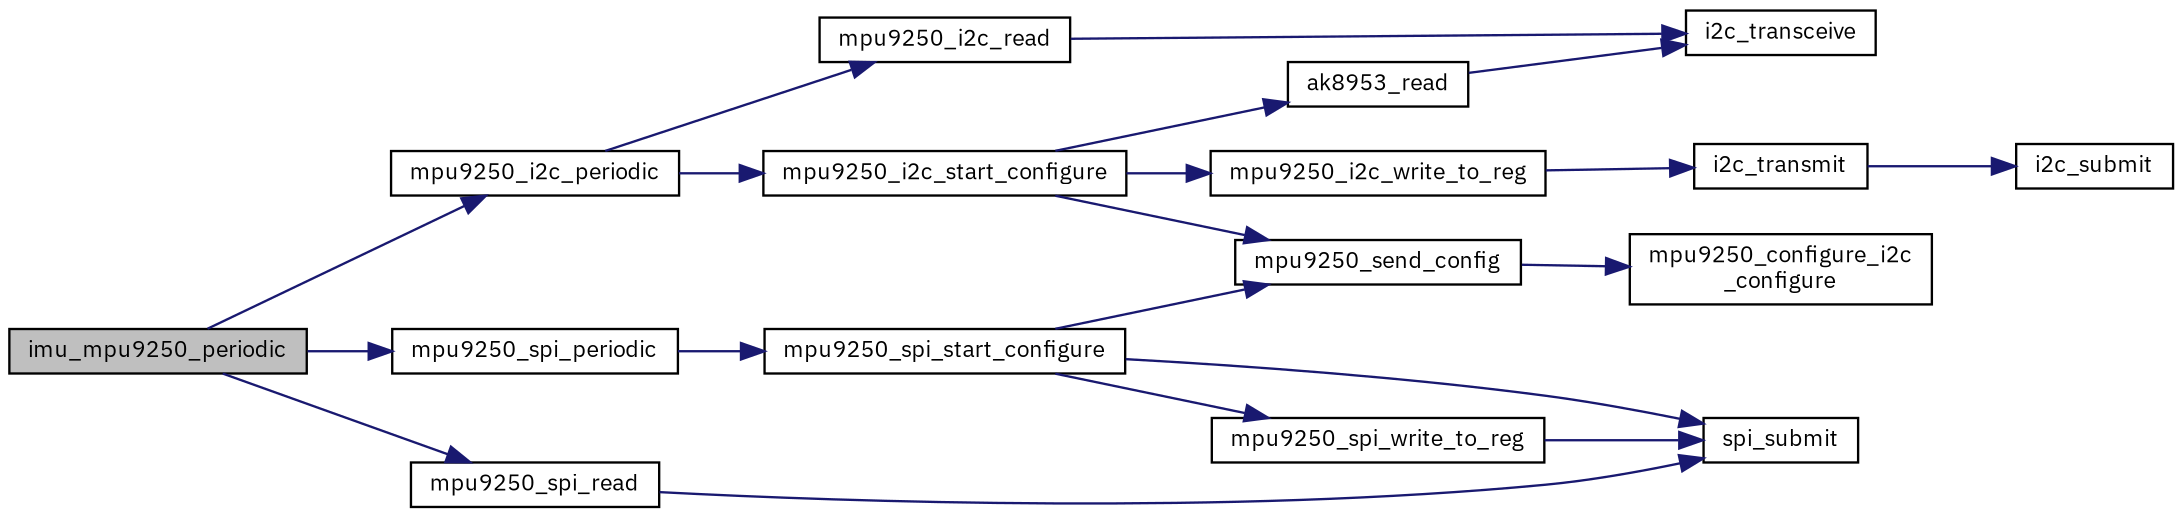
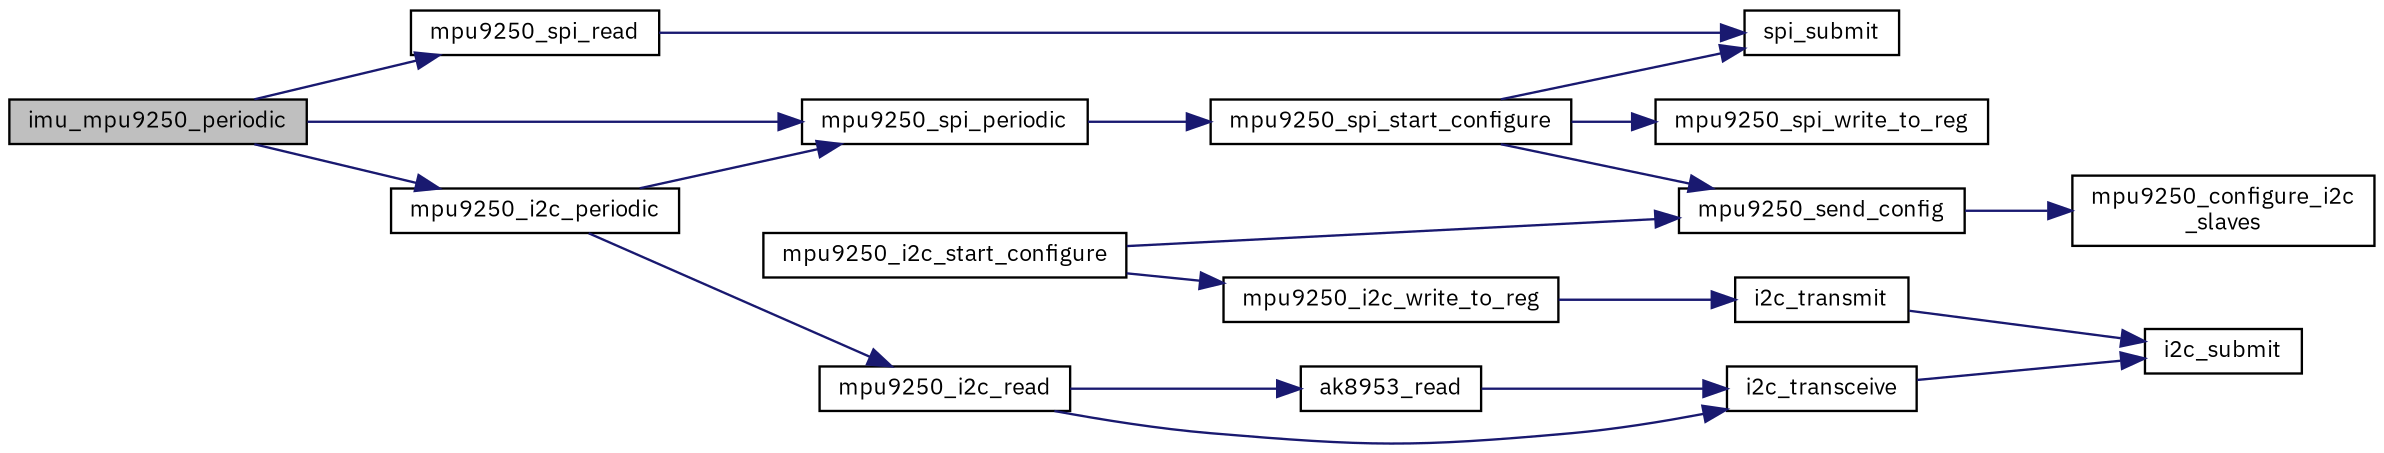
edge "mpu9250_i2c_start_configure" -> "ak8953_read": now "mpu9250_i2c_read" -> "ak8953_read"
edge "mpu9250_i2c_periodic" -> "mpu9250_i2c_start_configure": now "mpu9250_i2c_periodic" -> "mpu9250_spi_periodic"
node "mpu9250_configure_i2c _configure": label "mpu9250_configure_i2c _configure" -> "mpu9250_configure_i2c _slaves"
edge "i2c_transceive" -> "i2c_submit": added
edge "mpu9250_spi_write_to_reg" -> "spi_submit": removed
